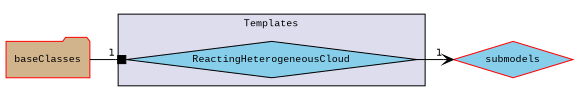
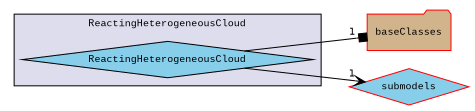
cluster "Templates": label "Templates" -> "ReactingHeterogeneousCloud"
edge "baseClasses" -> "ReactingHeterogeneousCloud": reversed
